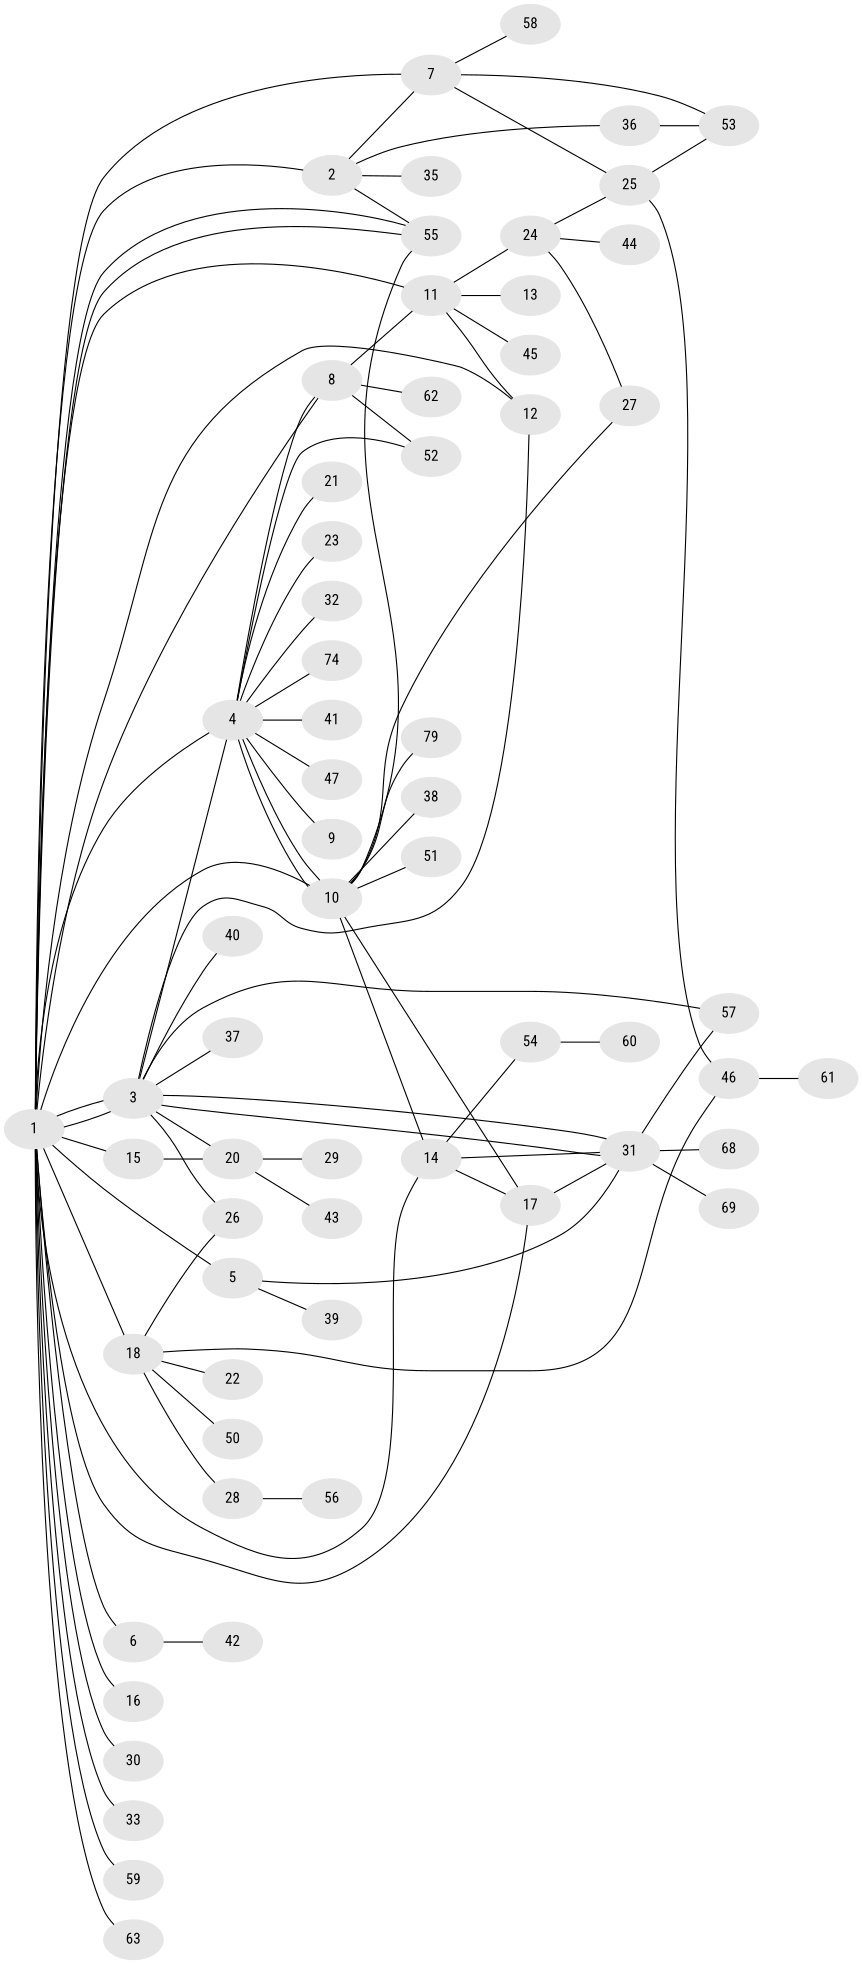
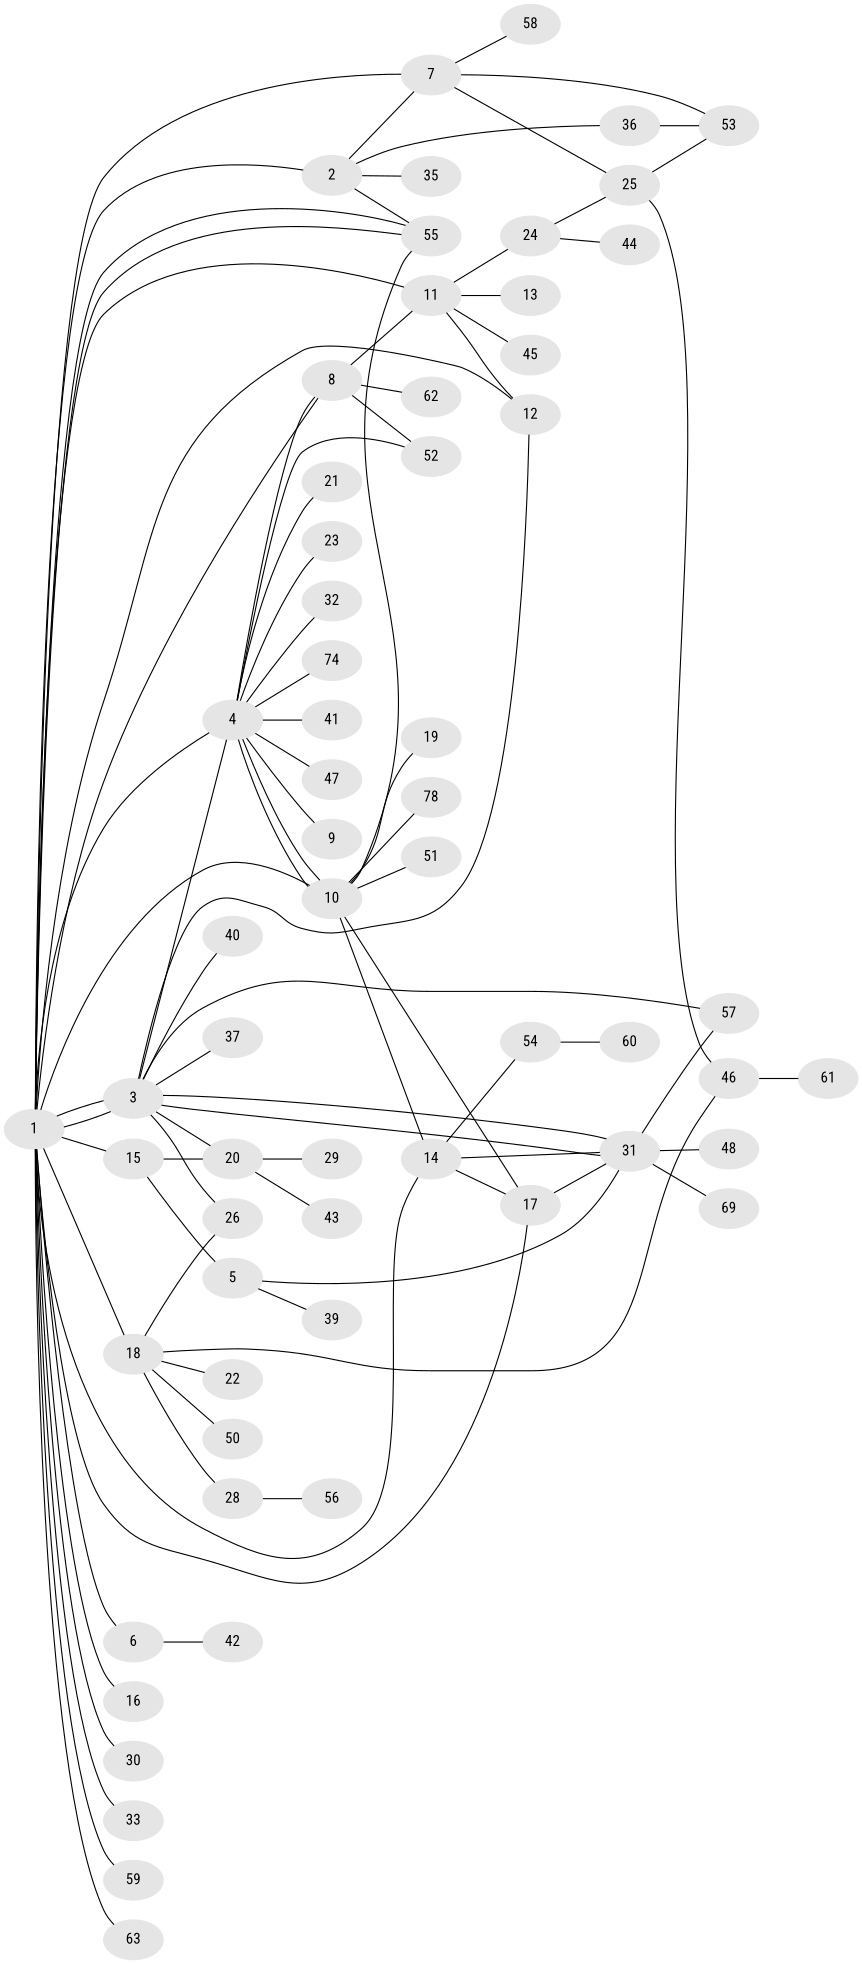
node "27": removed
node "79": label "79" -> "19"
node "38": label "38" -> "78"
node "68": label "68" -> "48"
edge "1" -- "5": now "15" -- "5"
